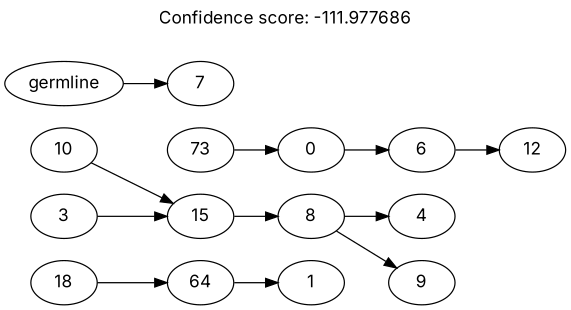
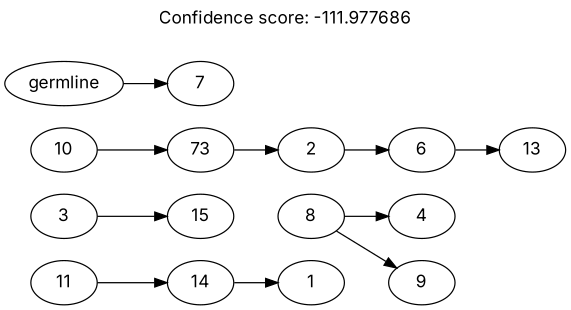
node "0": label "0" -> "2"
node "12": label "12" -> "13"
edge "10" -> "15": now "10" -> "73"
edge "15" -> "8": removed
node "18": label "18" -> "11"
node "64": label "64" -> "14"
